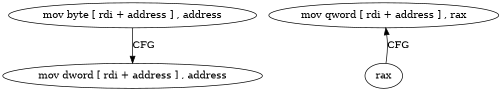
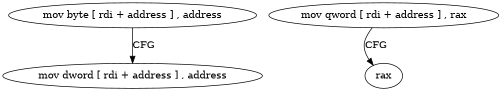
edge "rax" -> "mov qword [ rdi + address ] , rax": reversed
